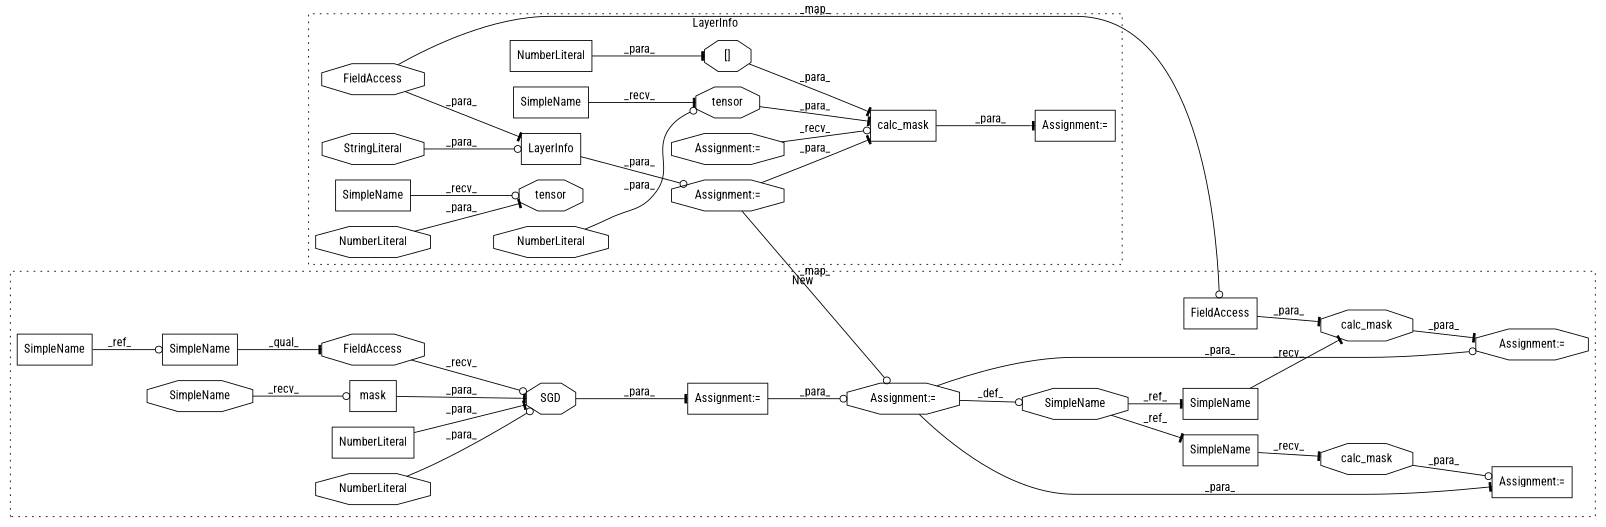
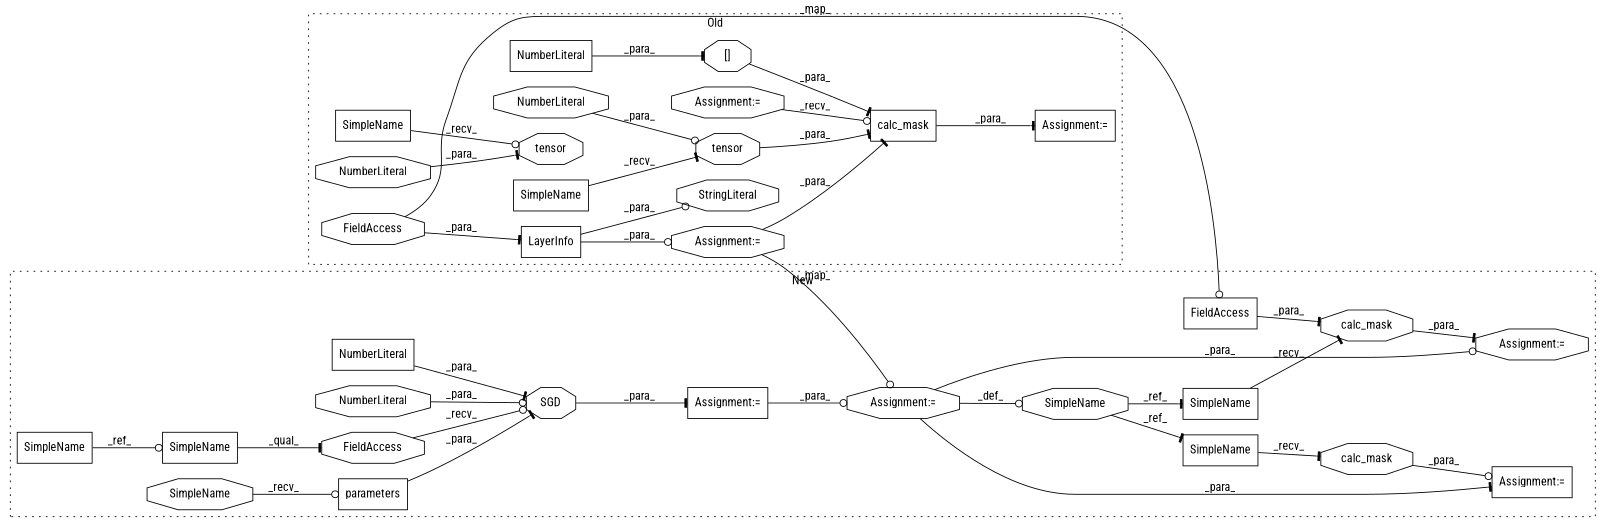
cluster "LayerInfo": label "LayerInfo" -> "Old"
edge "StringLiteral" -> "LayerInfo": reversed
node "mask": label "mask" -> "parameters"
